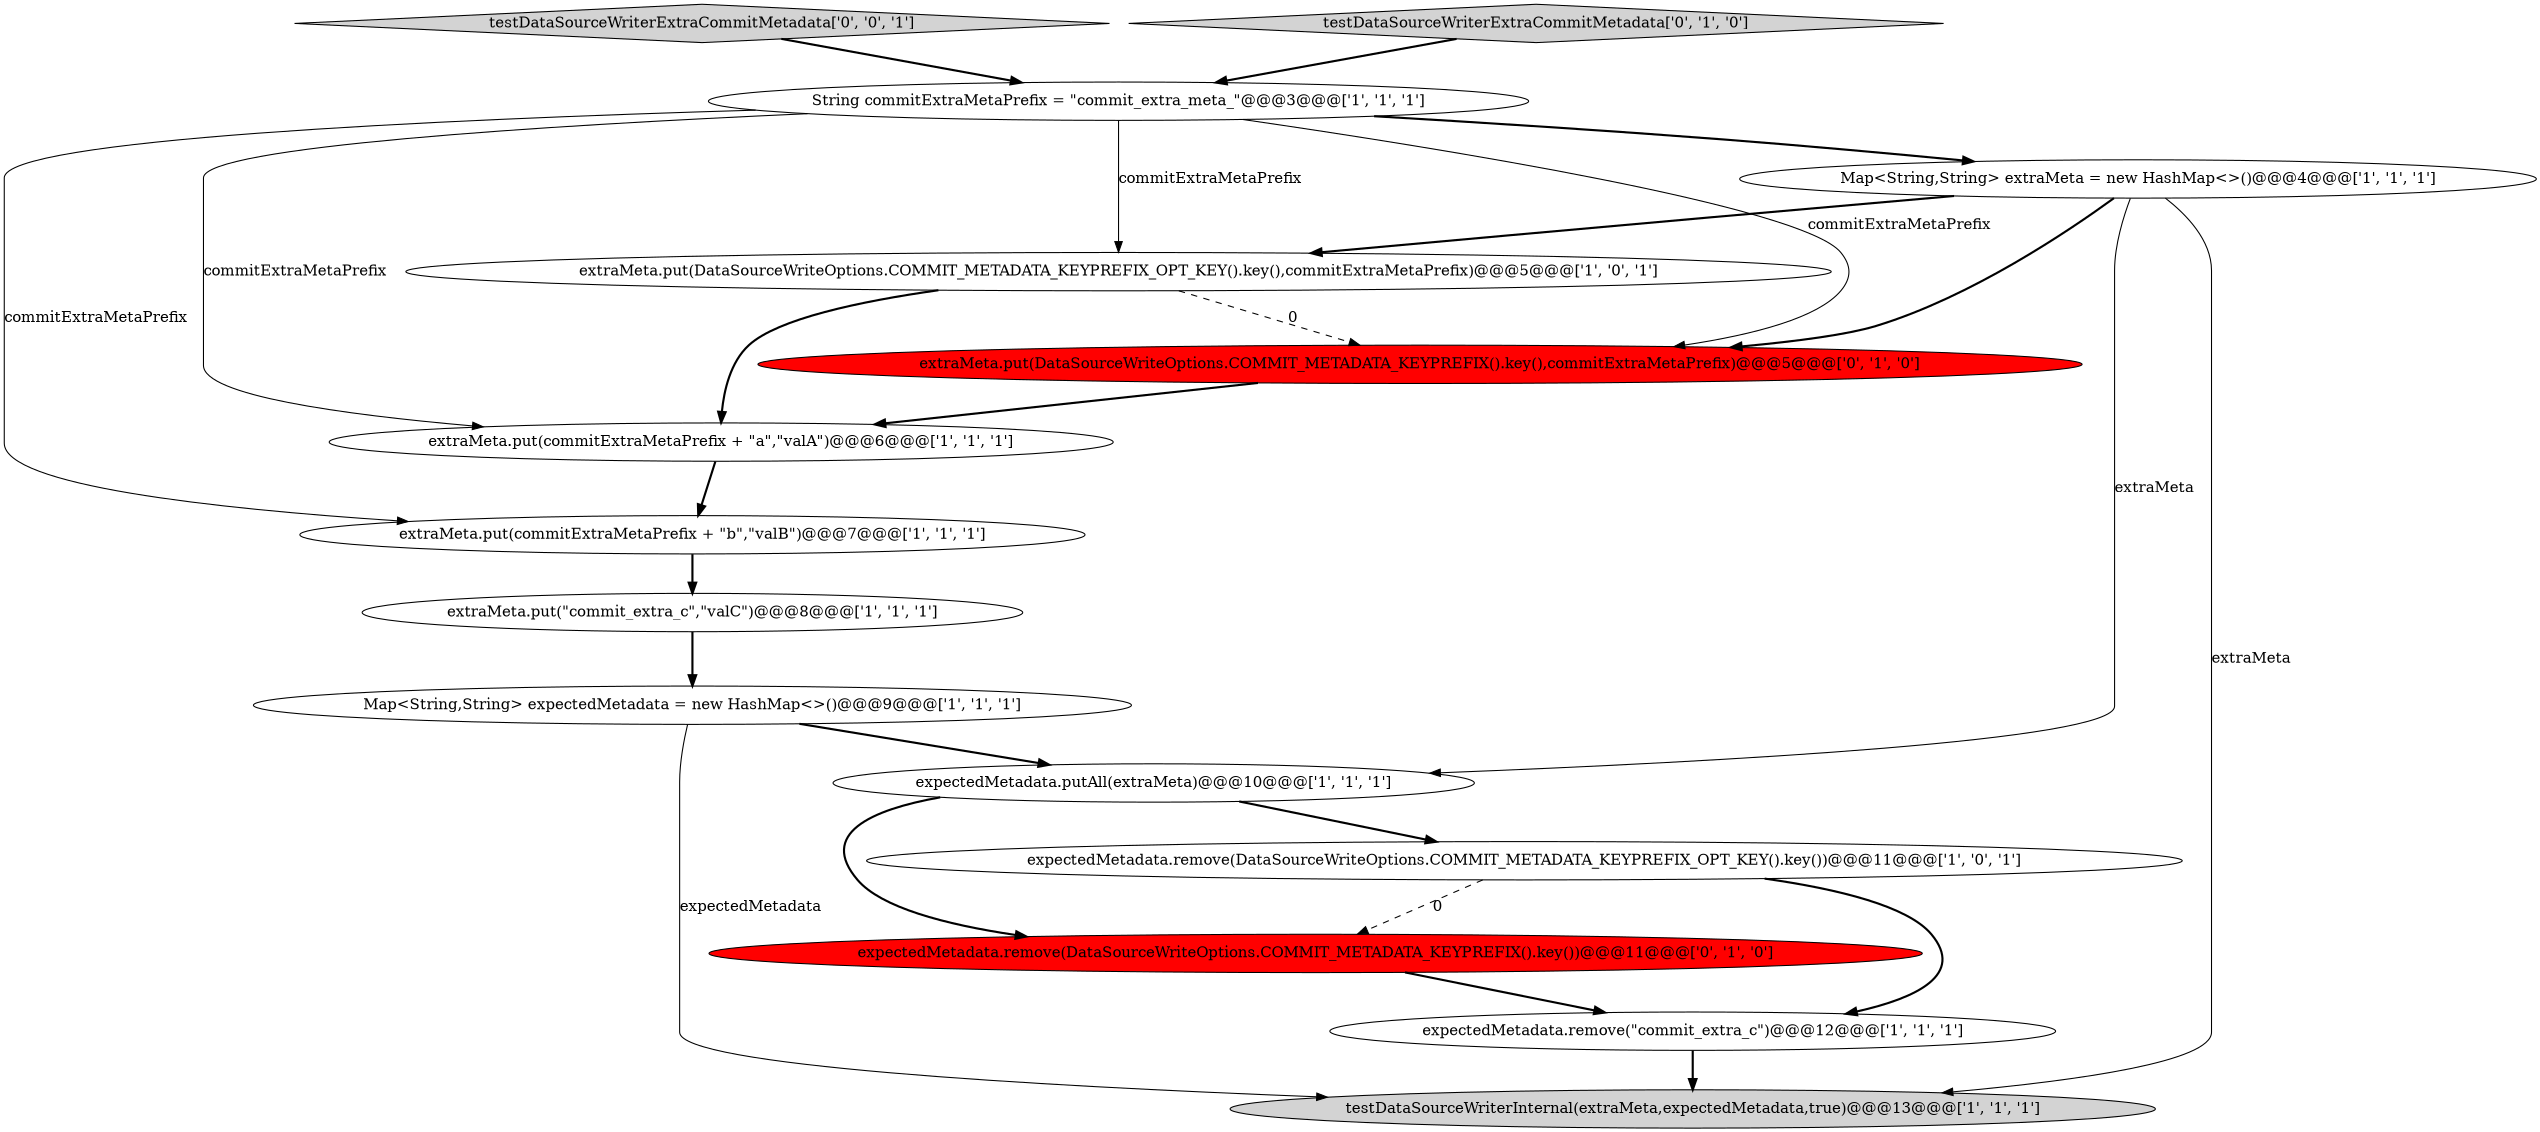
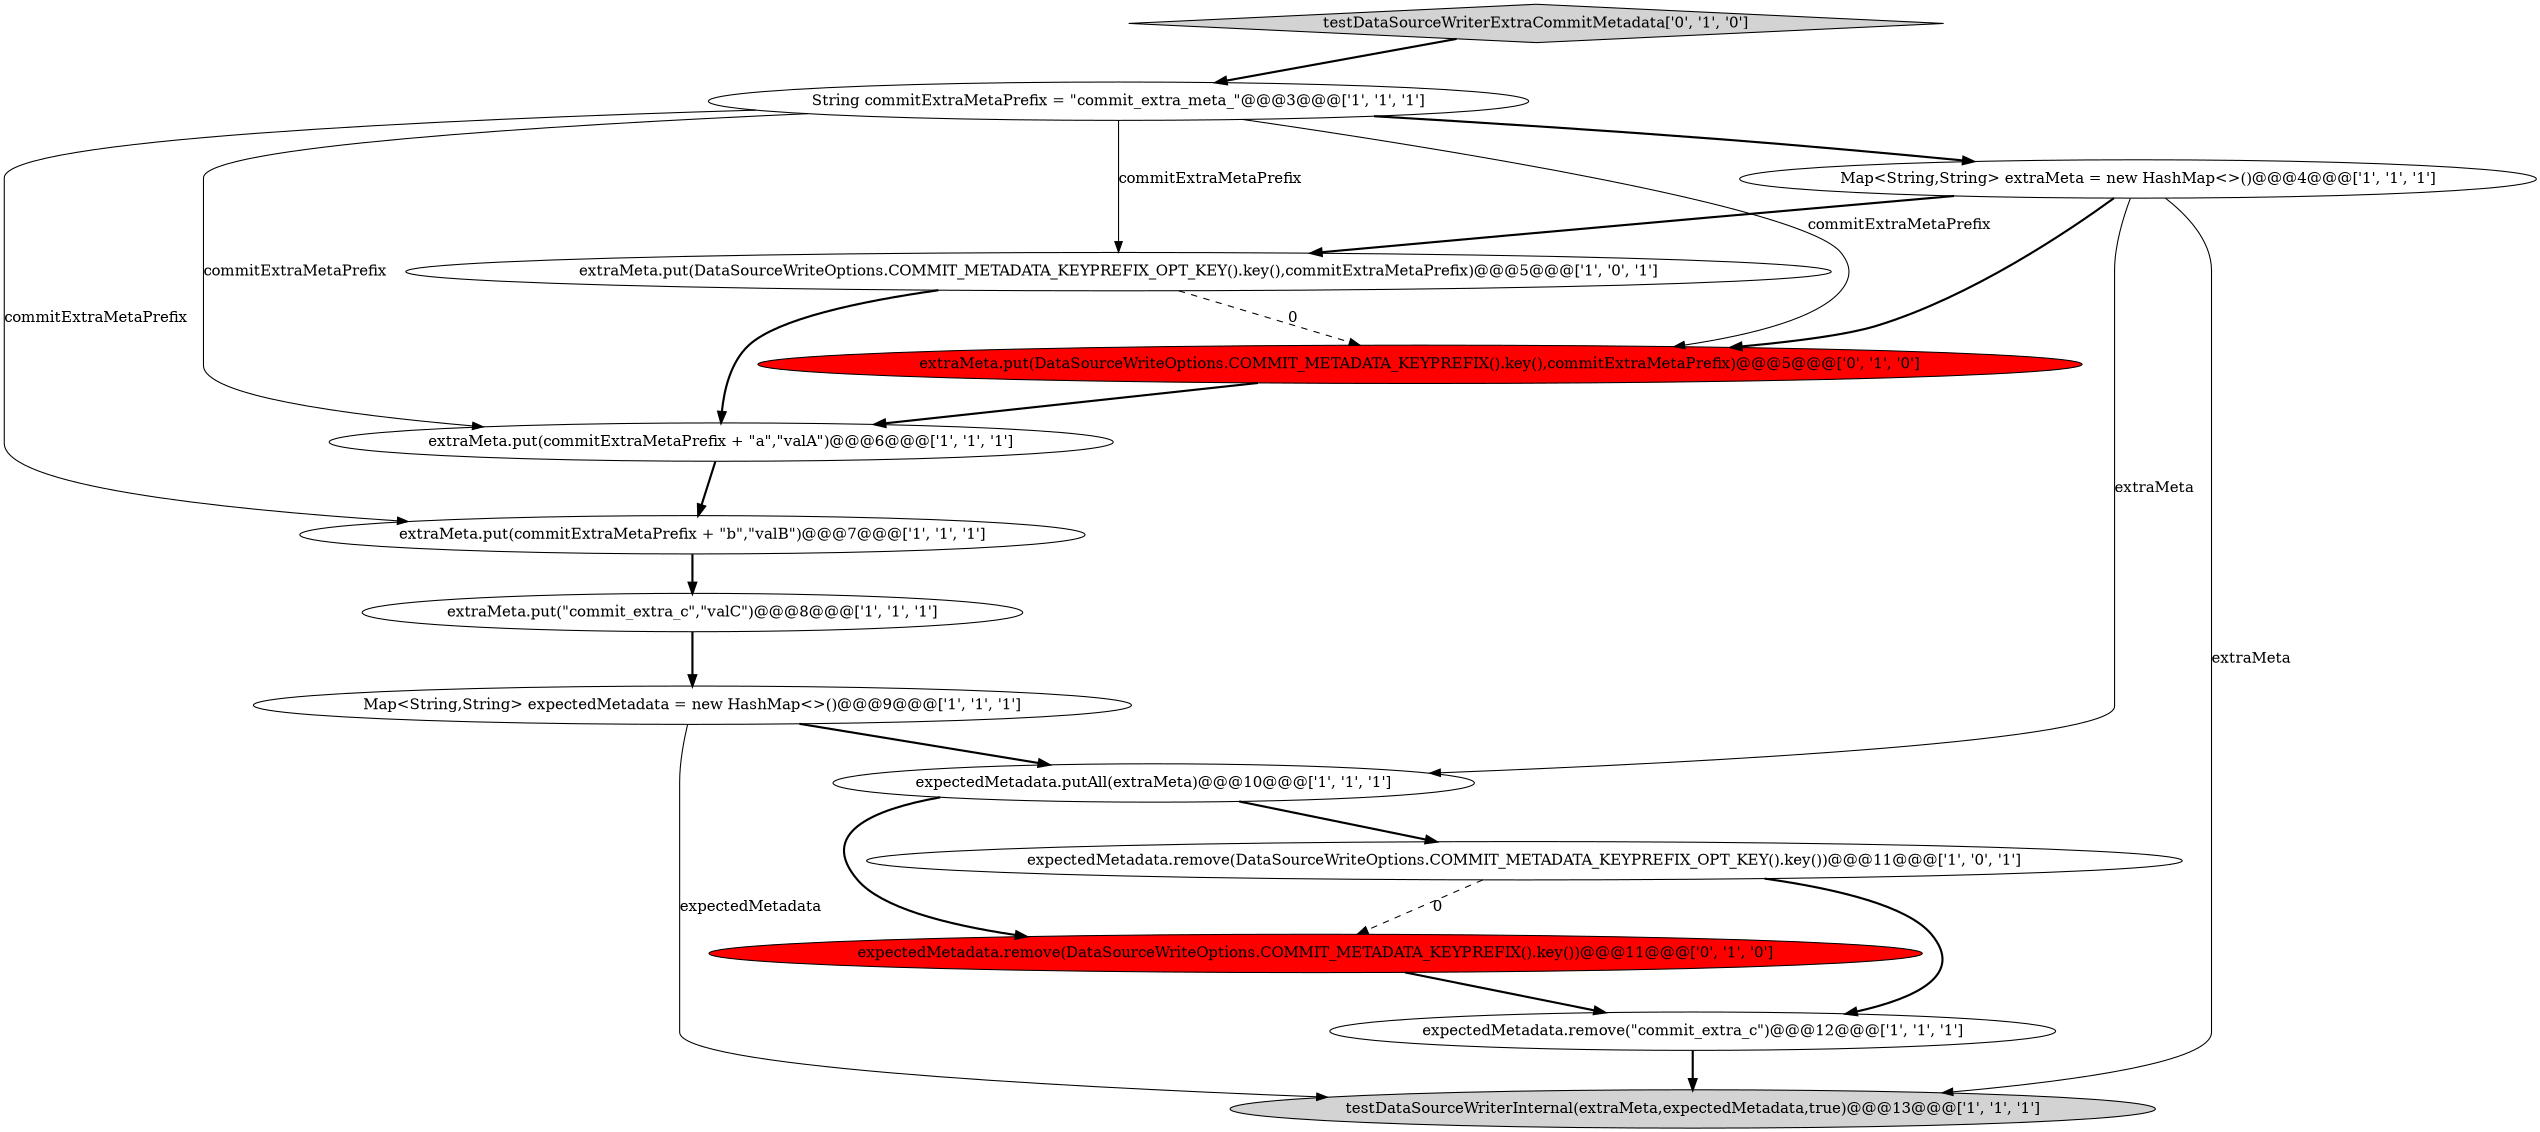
node "testDataSourceWriterExtraCommitMetadata['0', '0', '1']": removed
